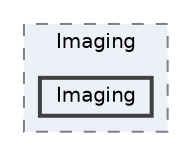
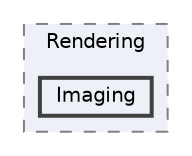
cluster "Imaging": label "Imaging" -> "Rendering"
